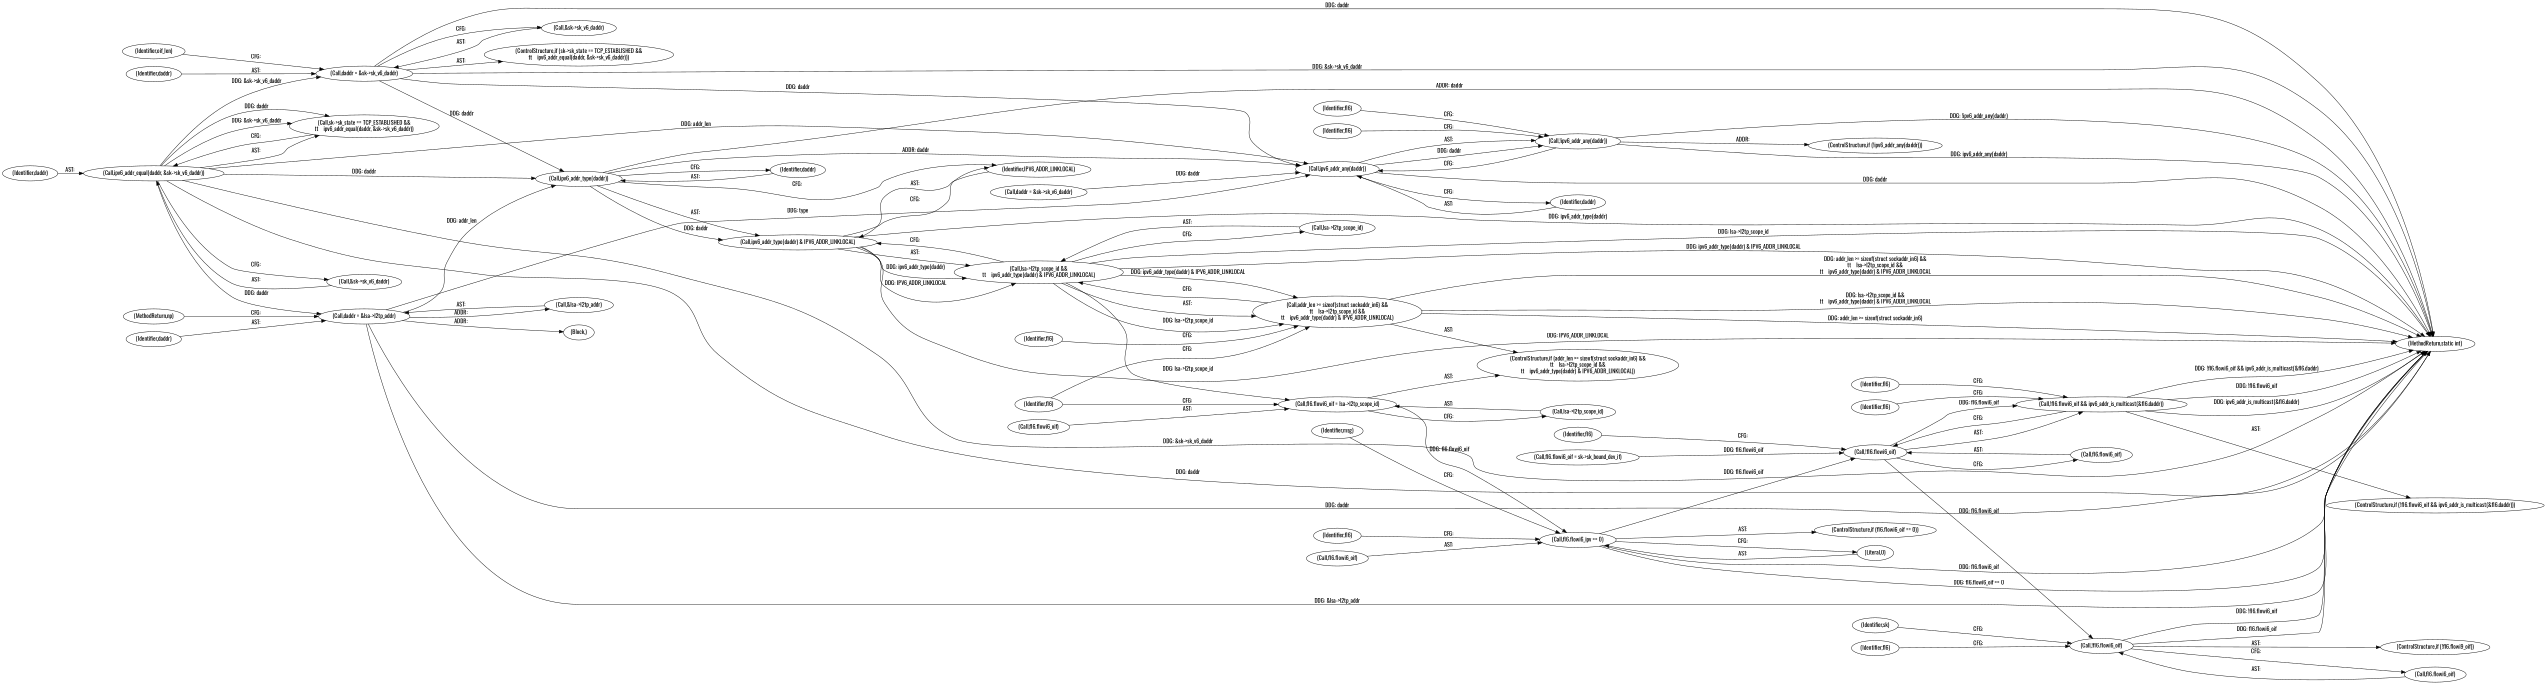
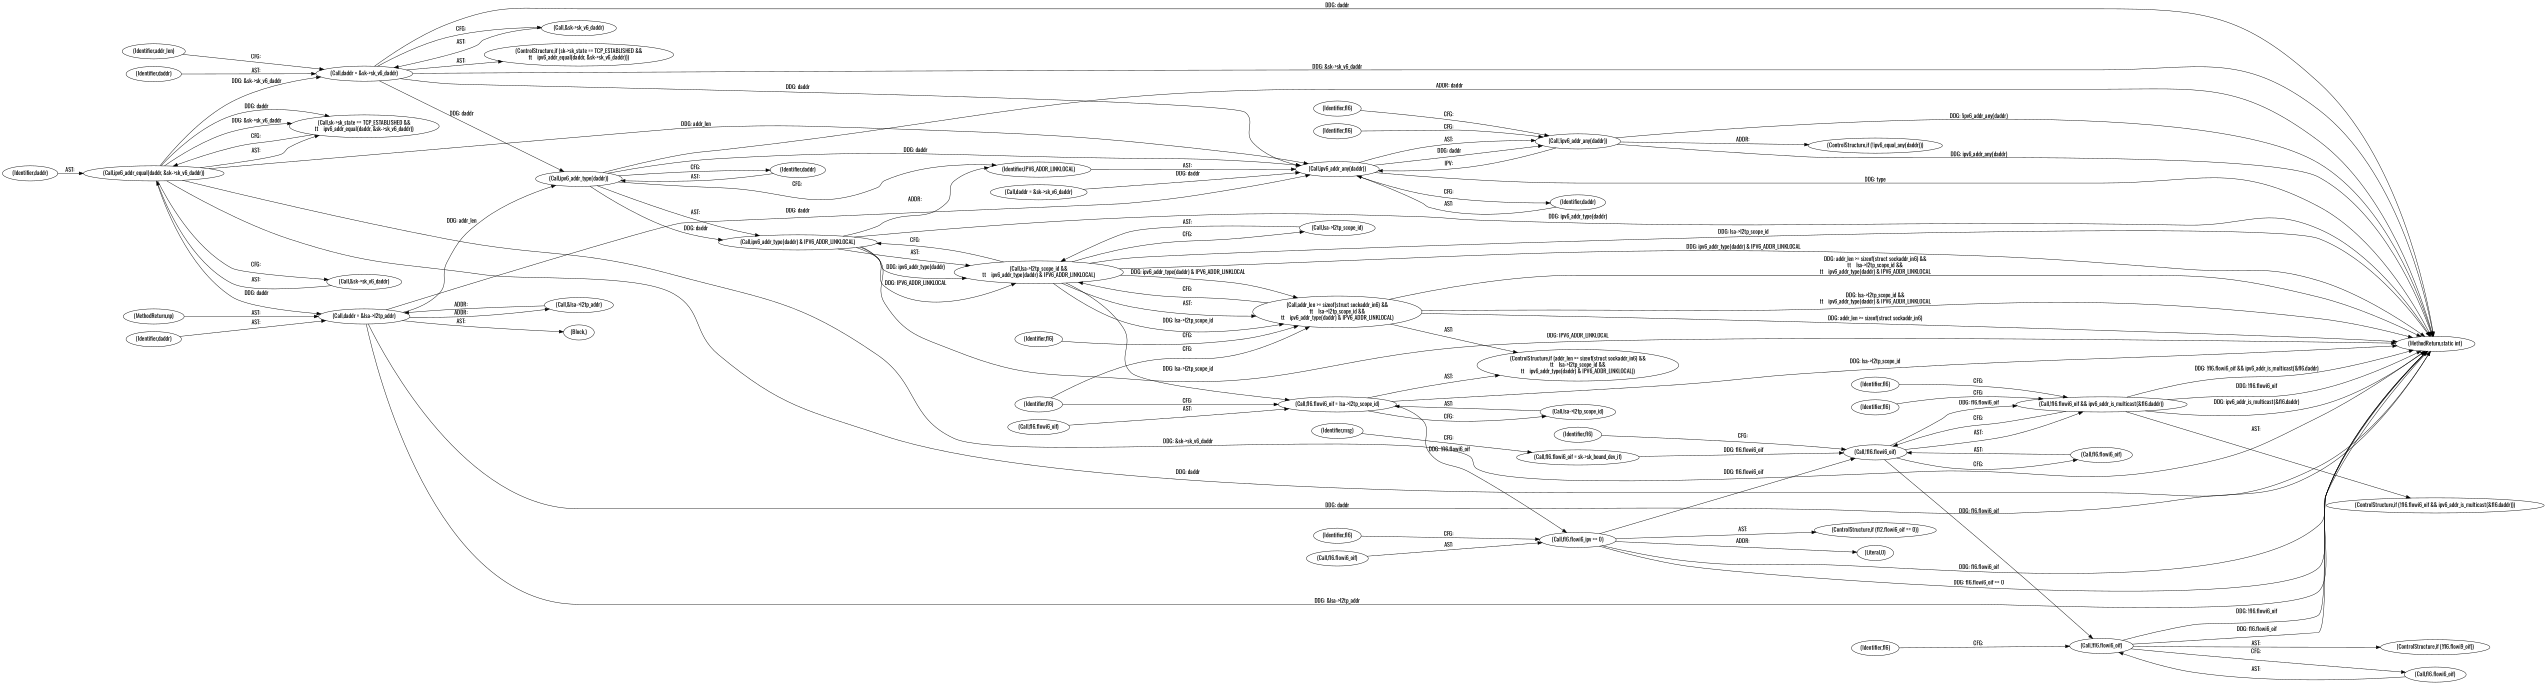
node "(Identifier,oif_len)": label "(Identifier,oif_len)" -> "(Identifier,addr_len)"
node "(ControlStructure,if (!ipv6_addr_any(daddr)))": label "(ControlStructure,if (!ipv6_addr_any(daddr)))" -> "(ControlStructure,if (!ipv6_equal_any(daddr)))"
edge "(Call,ipv6_addr_type(daddr))" -> "(Call,ipv6_addr_any(daddr))": label "ADDR: daddr" -> "DDG: daddr"
edge "(Call,!ipv6_addr_any(daddr))" -> "(Call,ipv6_addr_any(daddr))": label "CFG: " -> "IPV: "
edge "(Call,ipv6_addr_equal(daddr, &sk->sk_v6_daddr))" -> "(Call,ipv6_addr_type(daddr))": removed, label "DDG: daddr"
edge "(Call,ipv6_addr_any(daddr))" -> "(MethodReturn,static int)": label "DDG: daddr" -> "DDG: type"
edge "(Identifier,IPV6_ADDR_LINKLOCAL)" -> "(Call,ipv6_addr_type(daddr) & IPV6_ADDR_LINKLOCAL)": now "(Identifier,IPV6_ADDR_LINKLOCAL)" -> "(Call,ipv6_addr_any(daddr))"
edge "(Call,ipv6_addr_type(daddr) & IPV6_ADDR_LINKLOCAL)" -> "(Identifier,IPV6_ADDR_LINKLOCAL)": label "CFG: " -> "ADDR: "
edge "(Call,daddr = &lsa->l2tp_addr)" -> "(Call,ipv6_addr_any(daddr))": label "DDG: type" -> "DDG: daddr"
edge "(Call,&lsa->l2tp_addr)" -> "(Call,daddr = &lsa->l2tp_addr)": label "AST: " -> "ADDR: "
edge "(MethodReturn,np)" -> "(Call,daddr = &lsa->l2tp_addr)": label "CFG: " -> "AST: "
edge "(Call,daddr = &lsa->l2tp_addr)" -> "(Block,)": label "ADDR: " -> "AST: "
edge "(Call,fl6.flowi6_oif = lsa->l2tp_scope_id)" -> "(MethodReturn,static int)": added, label "DDG: lsa->l2tp_scope_id"
edge "(Call,fl6.flowi6_oif = lsa->l2tp_scope_id)" -> "(Call,fl6.flowi6_ipv == 0)": label "DDG: fl6.flowi6_oif" -> "DDG: !fl6.flowi6_oif"
edge "(Identifier,msg)" -> "(Call,fl6.flowi6_ipv == 0)": now "(Identifier,msg)" -> "(Call,fl6.flowi6_oif = sk->sk_bound_dev_if)"
node "(ControlStructure,if (fl6.flowi6_oif == 0))": label "(ControlStructure,if (fl6.flowi6_oif == 0))" -> "(ControlStructure,if (fl2.flowi6_oif == 0))"
edge "(Call,fl6.flowi6_ipv == 0)" -> "(Literal,0)": label "CFG: " -> "ADDR: "
edge "(Literal,0)" -> "(Call,fl6.flowi6_ipv == 0)": removed, label "AST:"
node "(Identifier,sk)": removed
